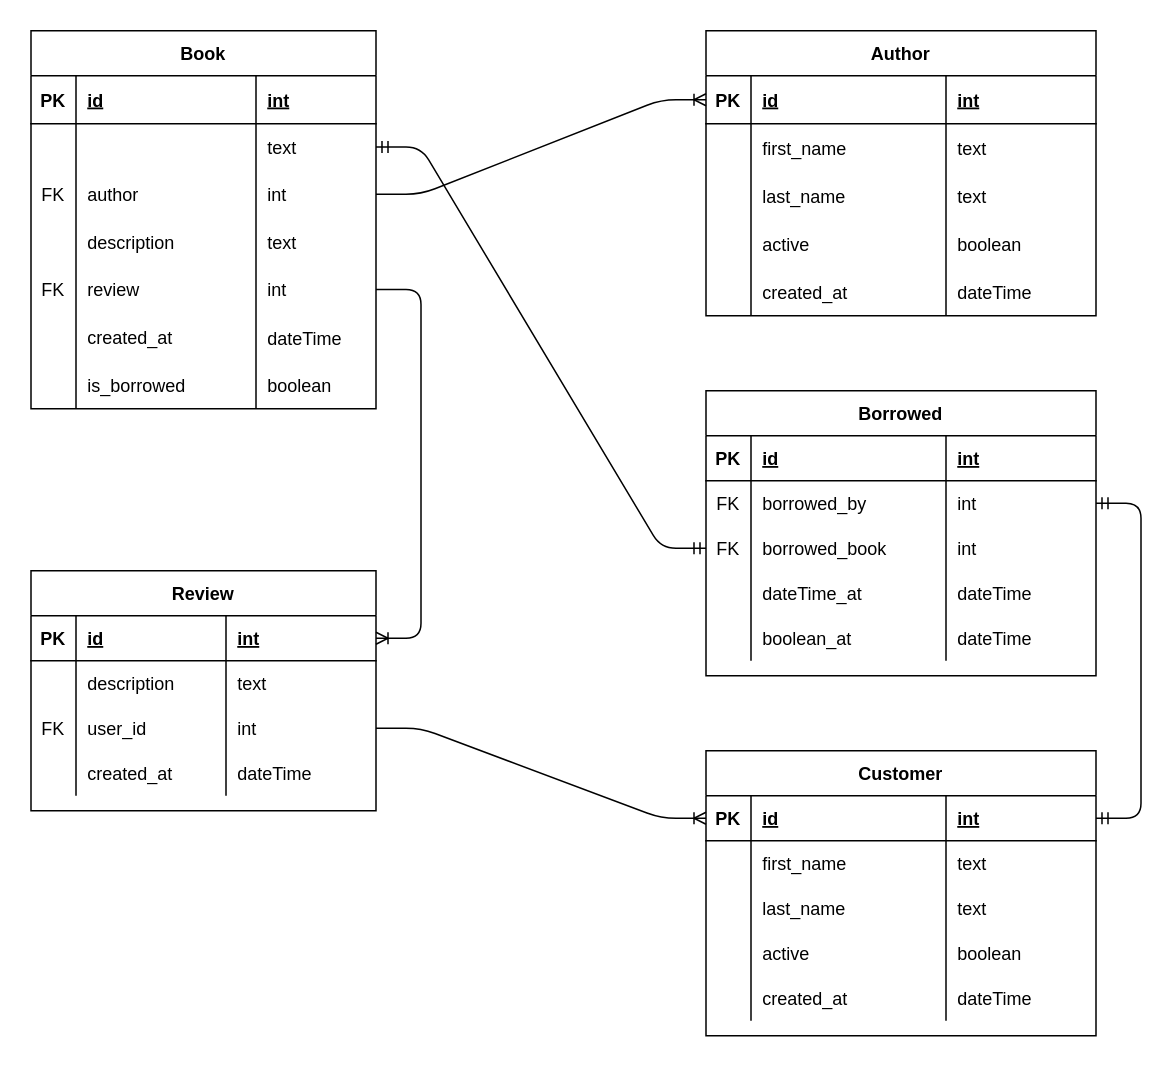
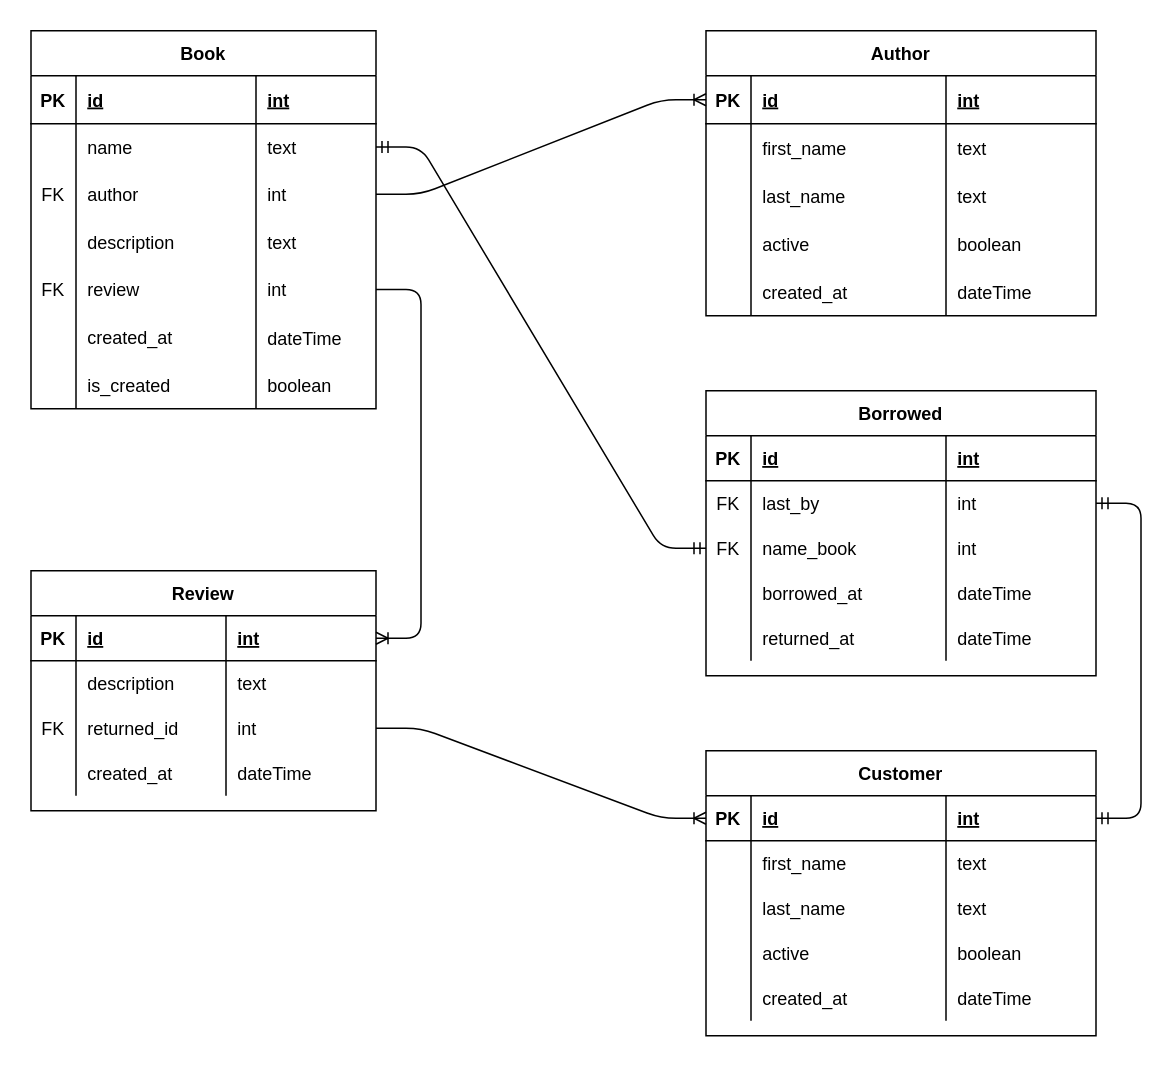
node "name": added
node "is_borrowed": label "is_borrowed" -> "is_created"
node "borrowed_by": label "borrowed_by" -> "last_by"
node "borrowed_book": label "borrowed_book" -> "name_book"
node "dateTime_at": label "dateTime_at" -> "borrowed_at"
node "boolean_at": label "boolean_at" -> "returned_at"
node "user_id": label "user_id" -> "returned_id"
